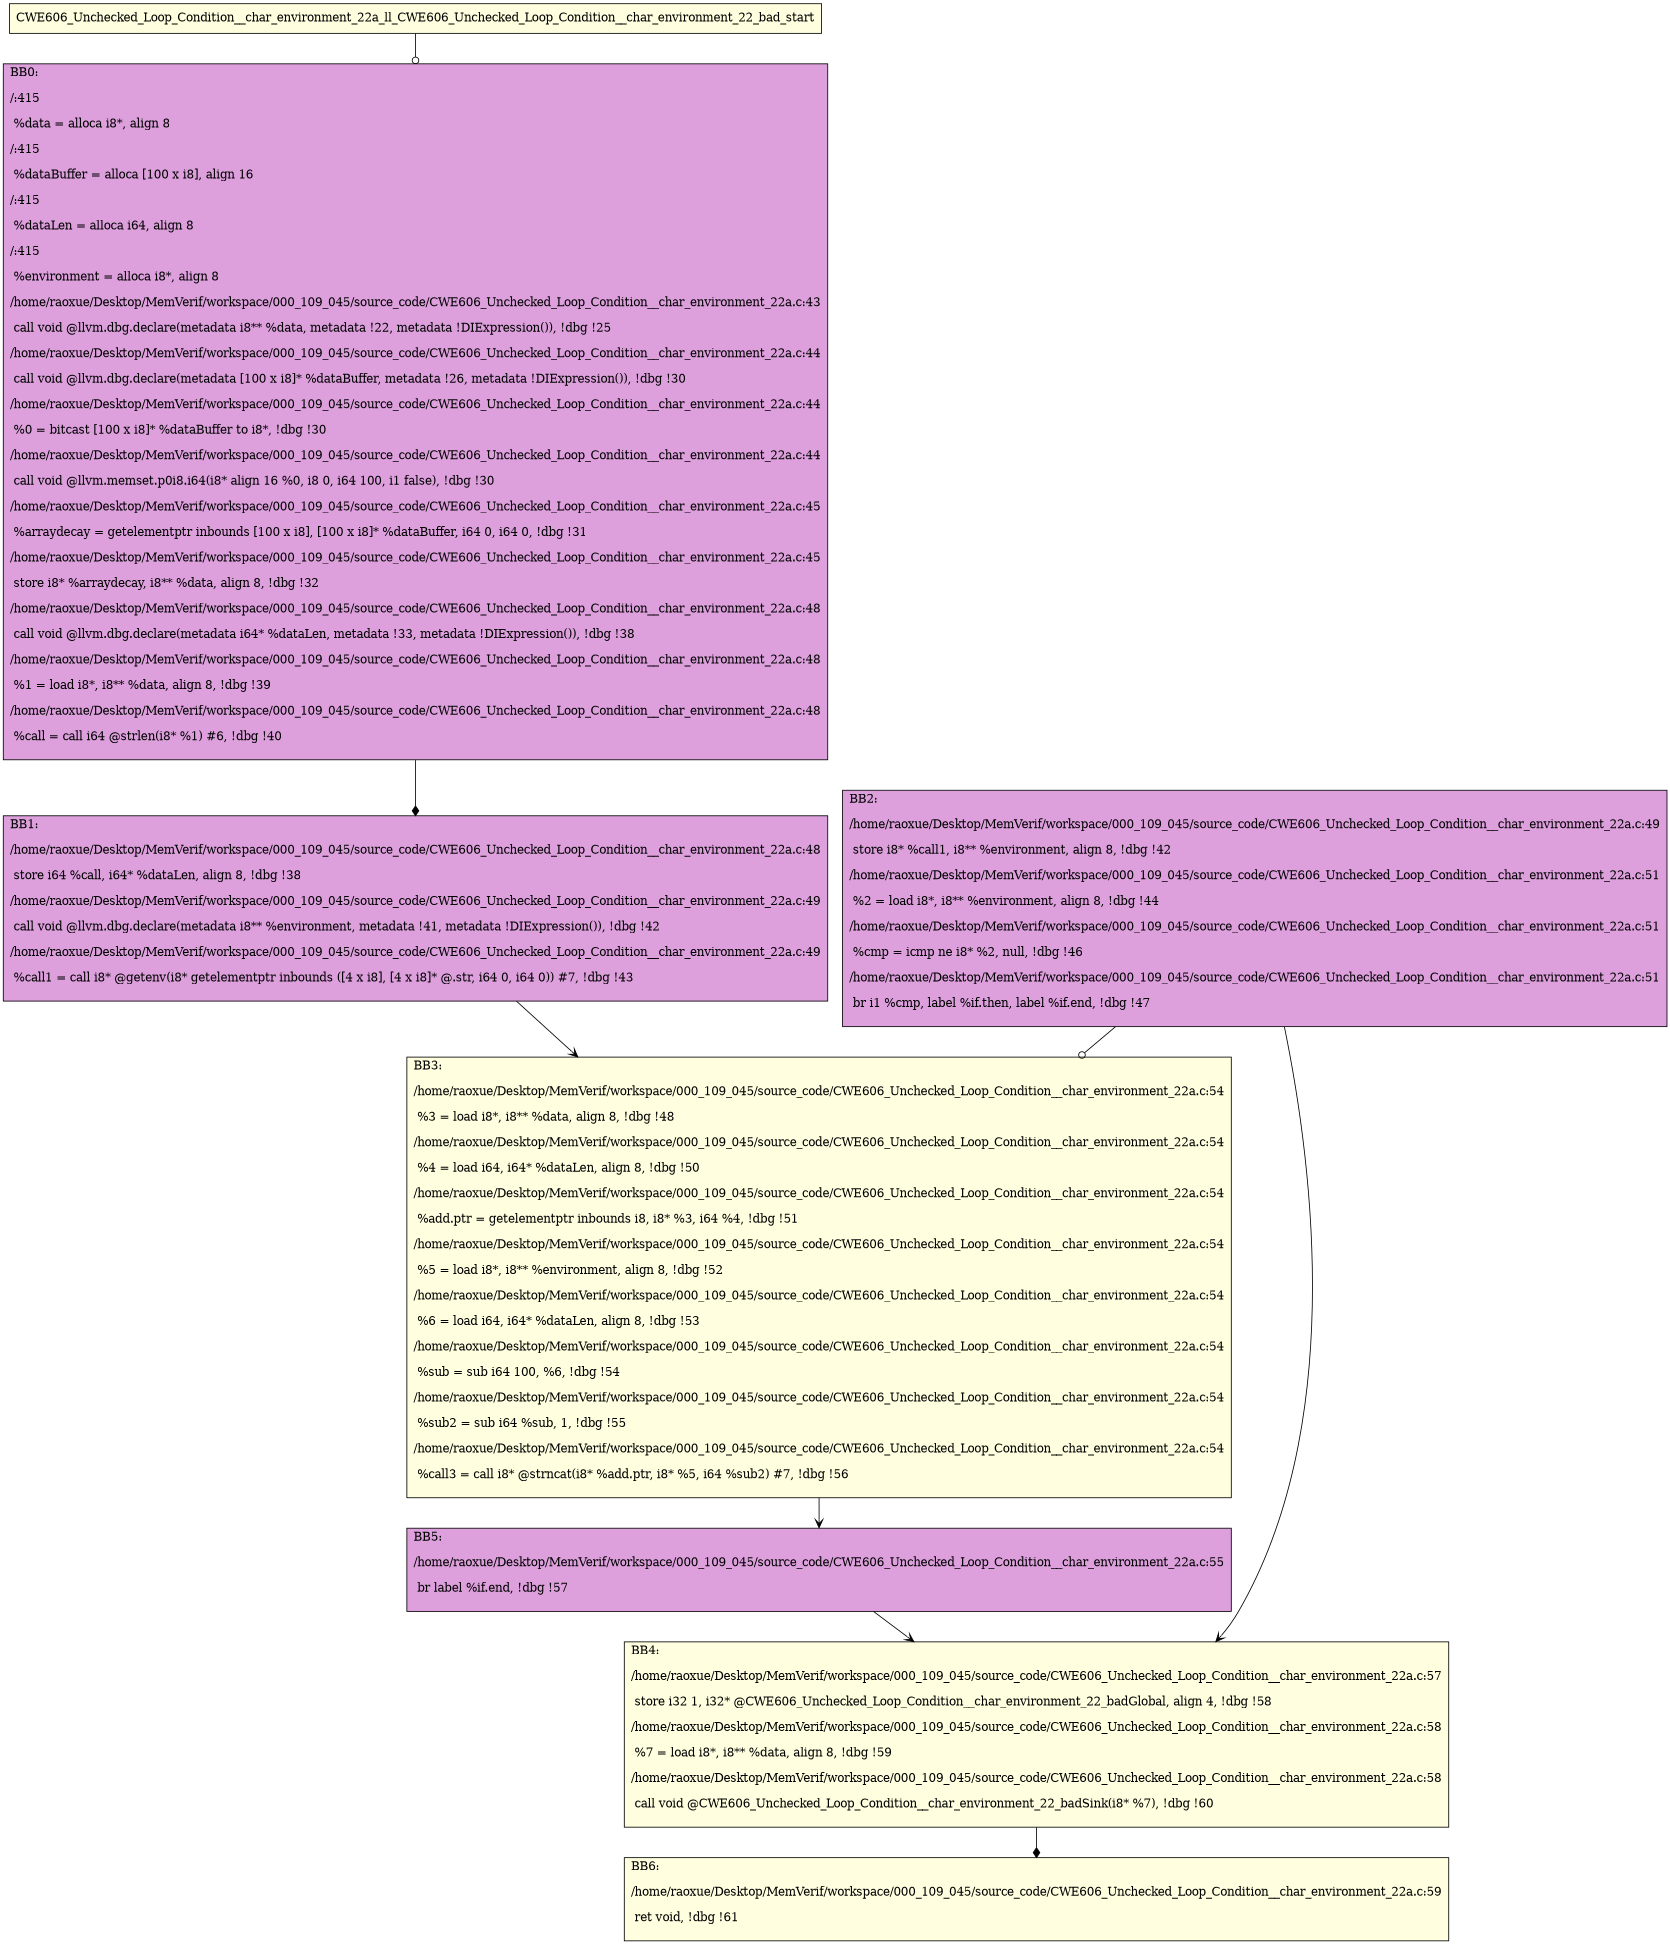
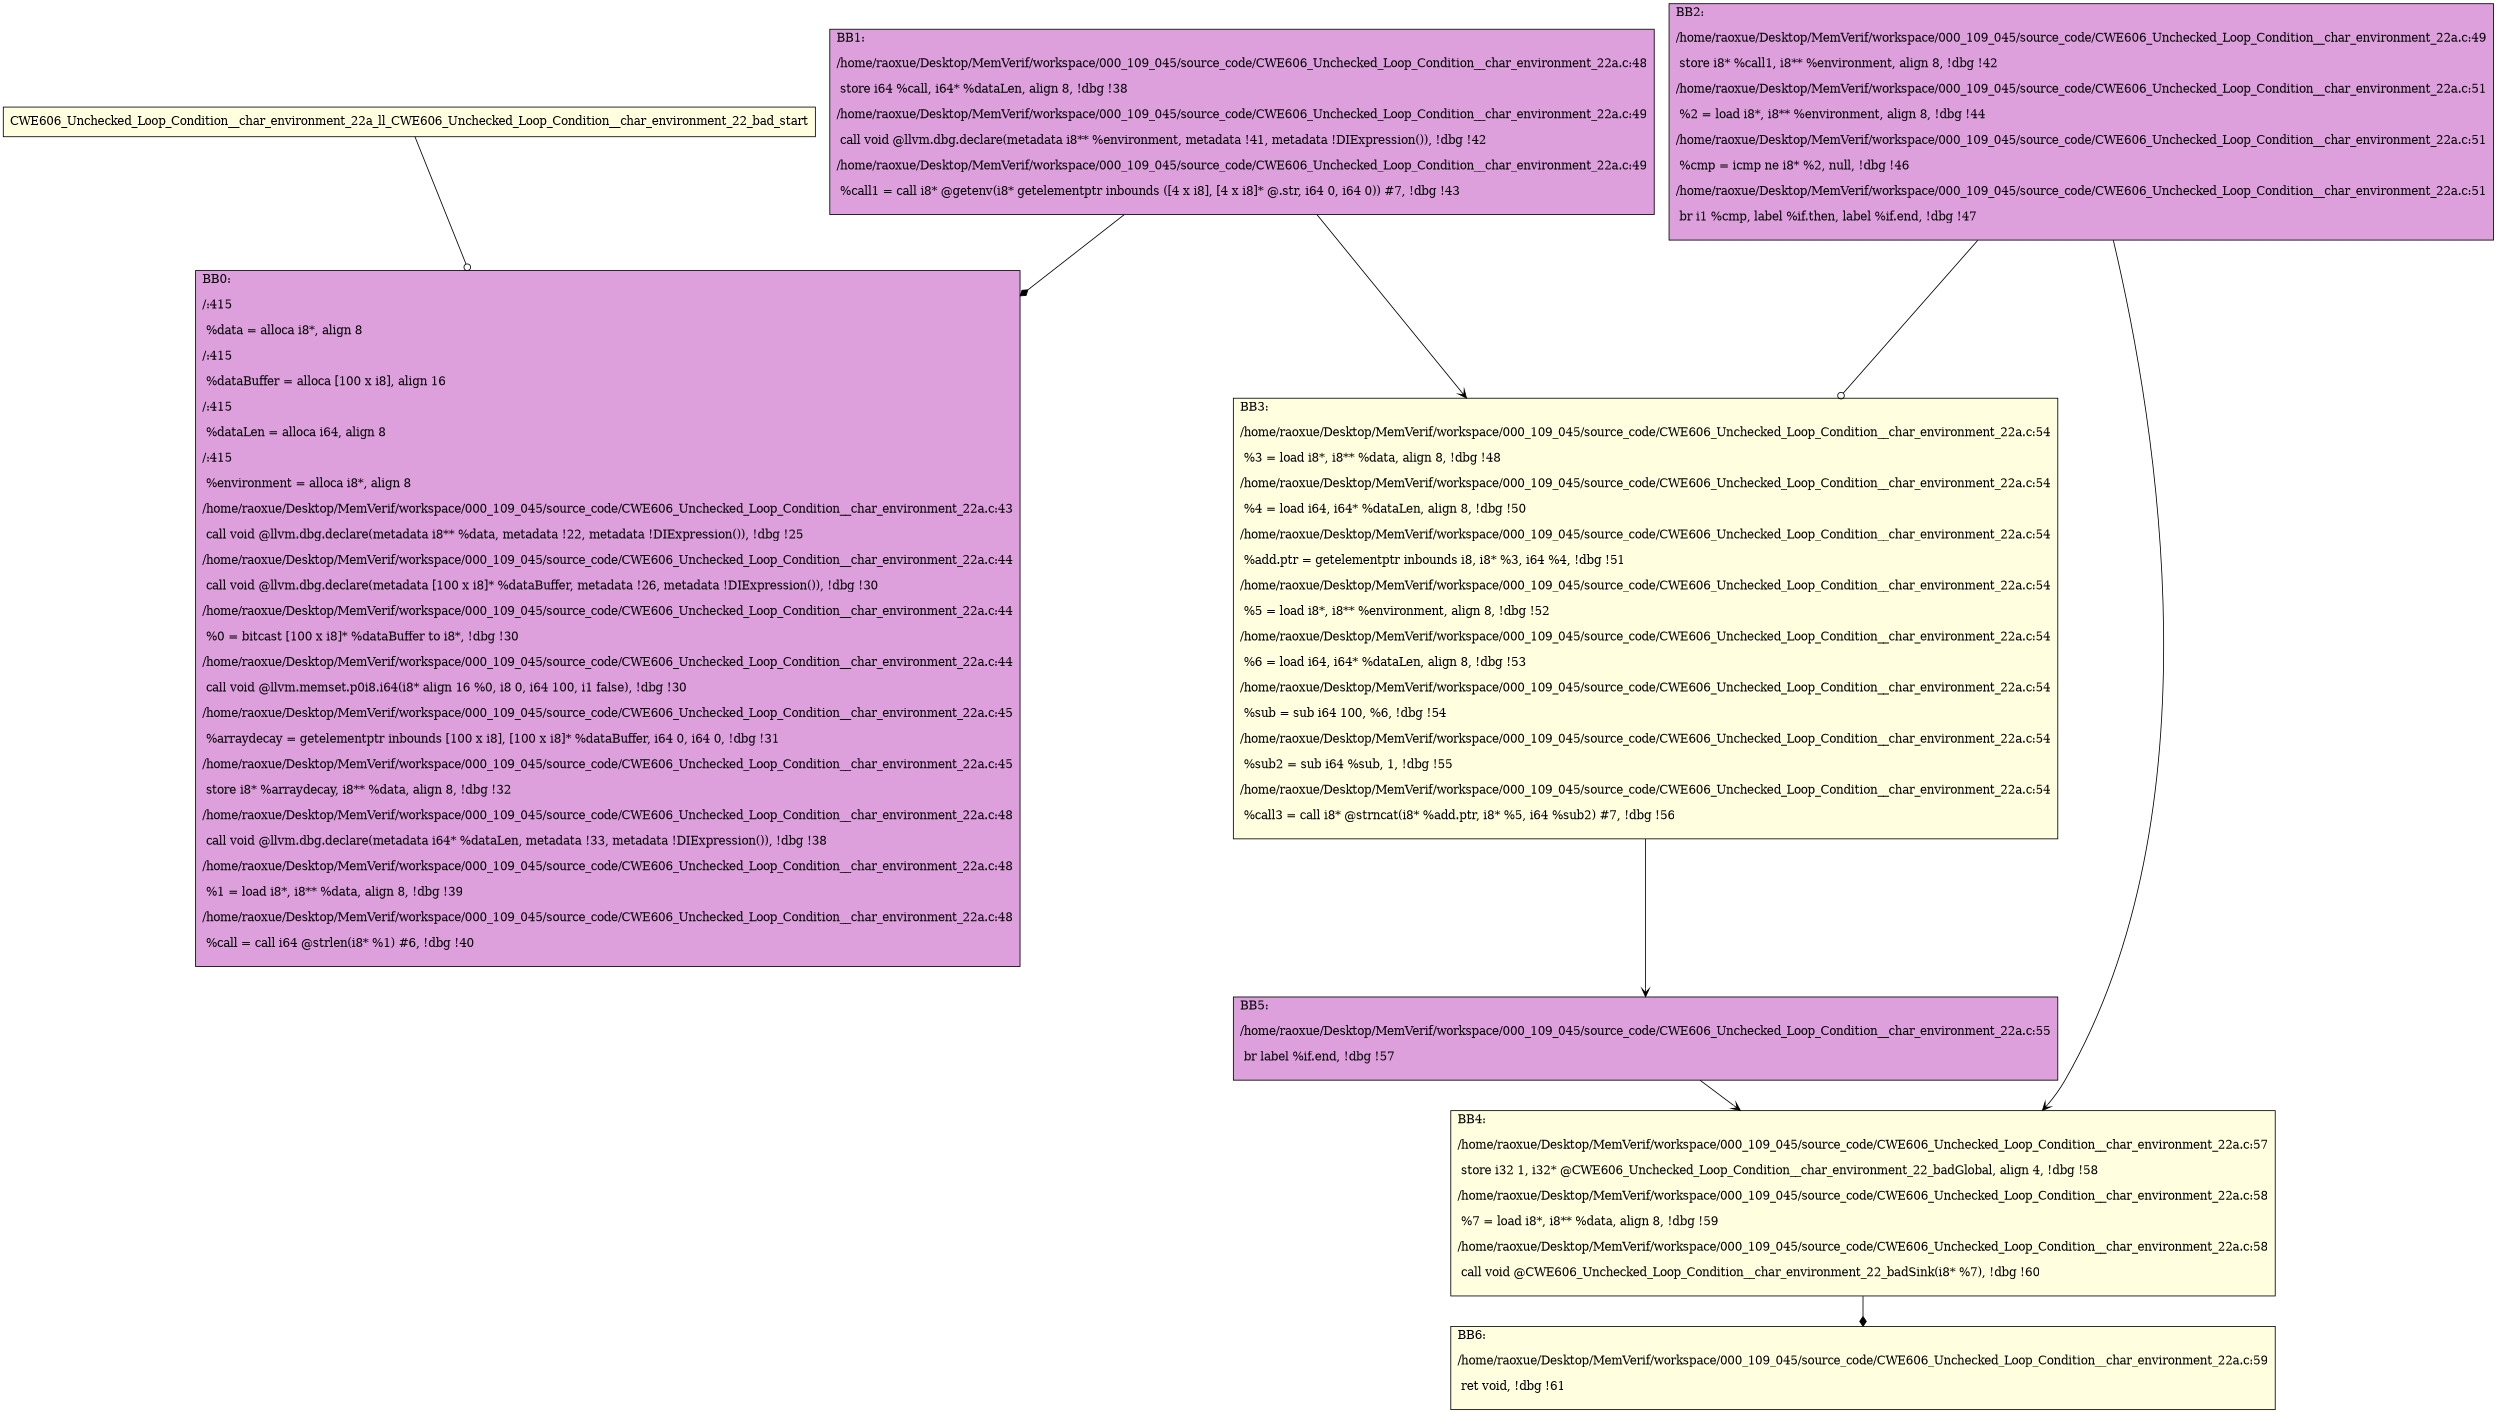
edge "BB0:" -> "BB1:": reversed
